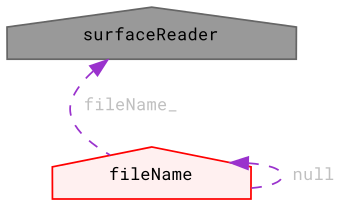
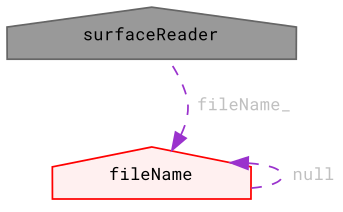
edge "fileName" -> "surfaceReader": reversed
